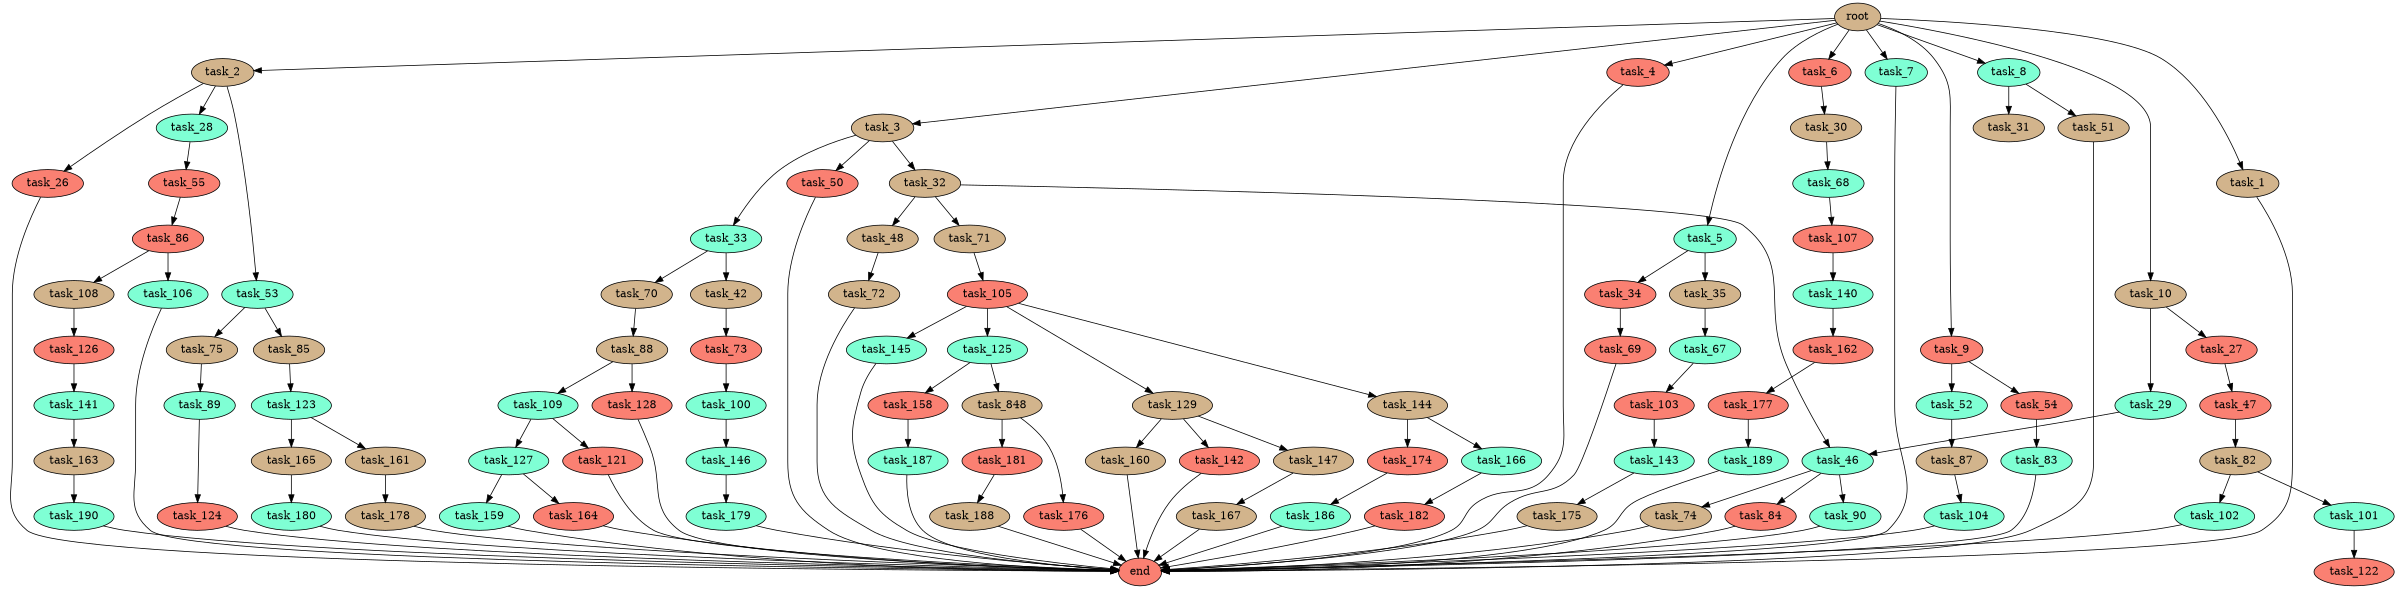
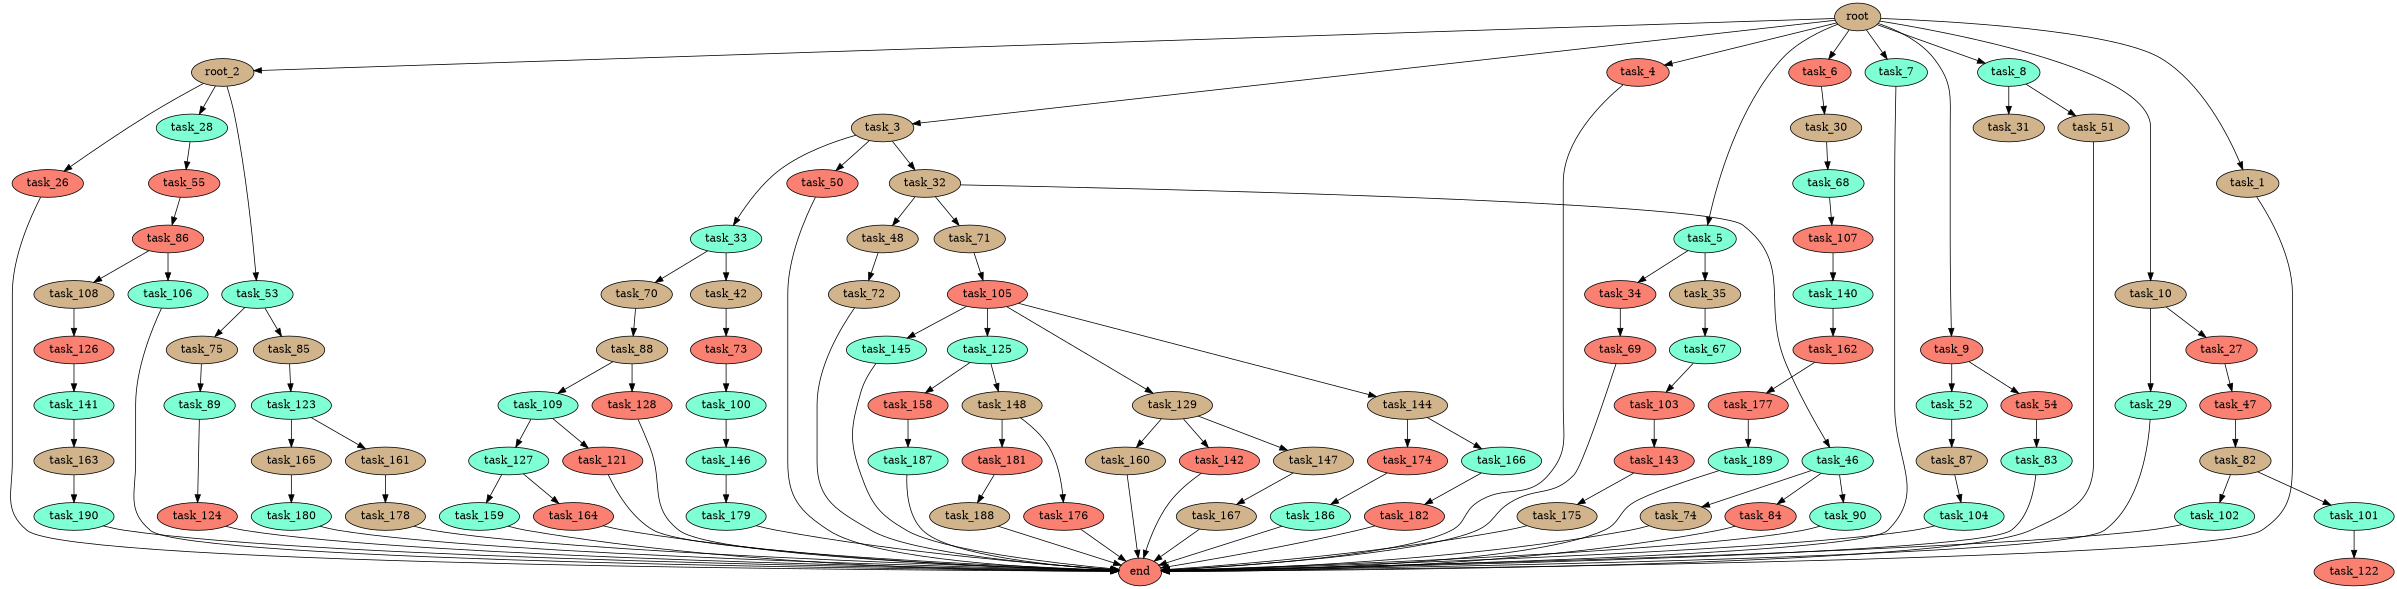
node "task_2": label "task_2" -> "root_2"
node "task_848": label "task_848" -> "task_148"
edge "task_29" -> "task_46": now "task_29" -> "end"
node "task_143": fillcolor aquamarine -> salmon
